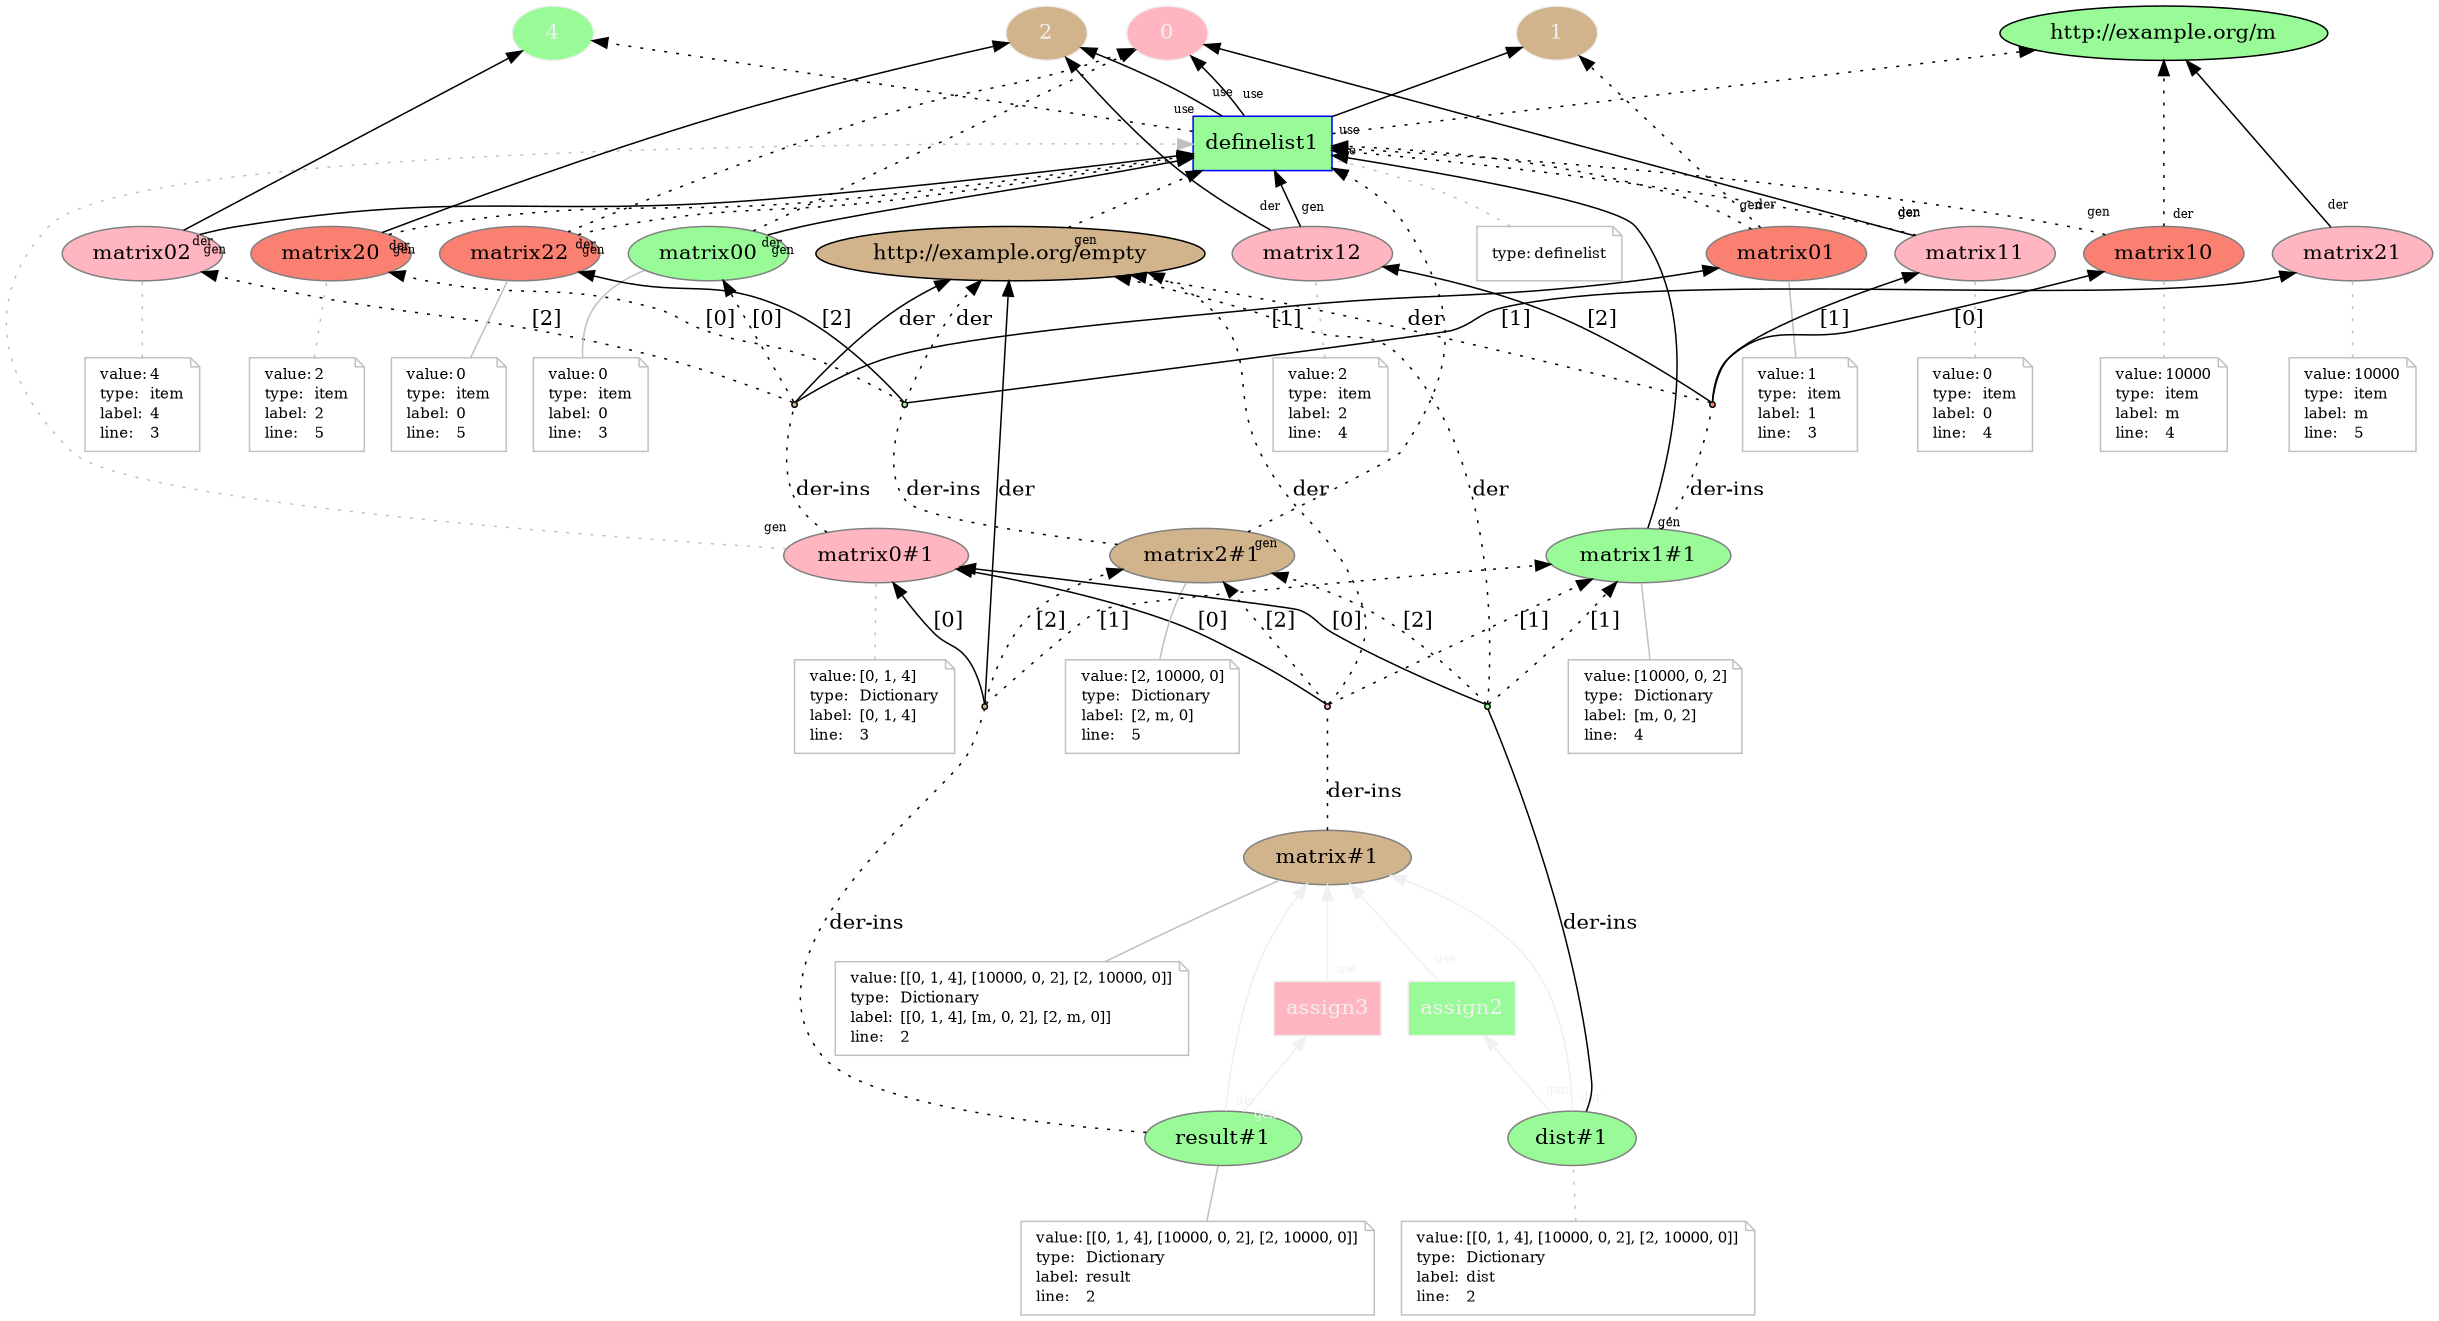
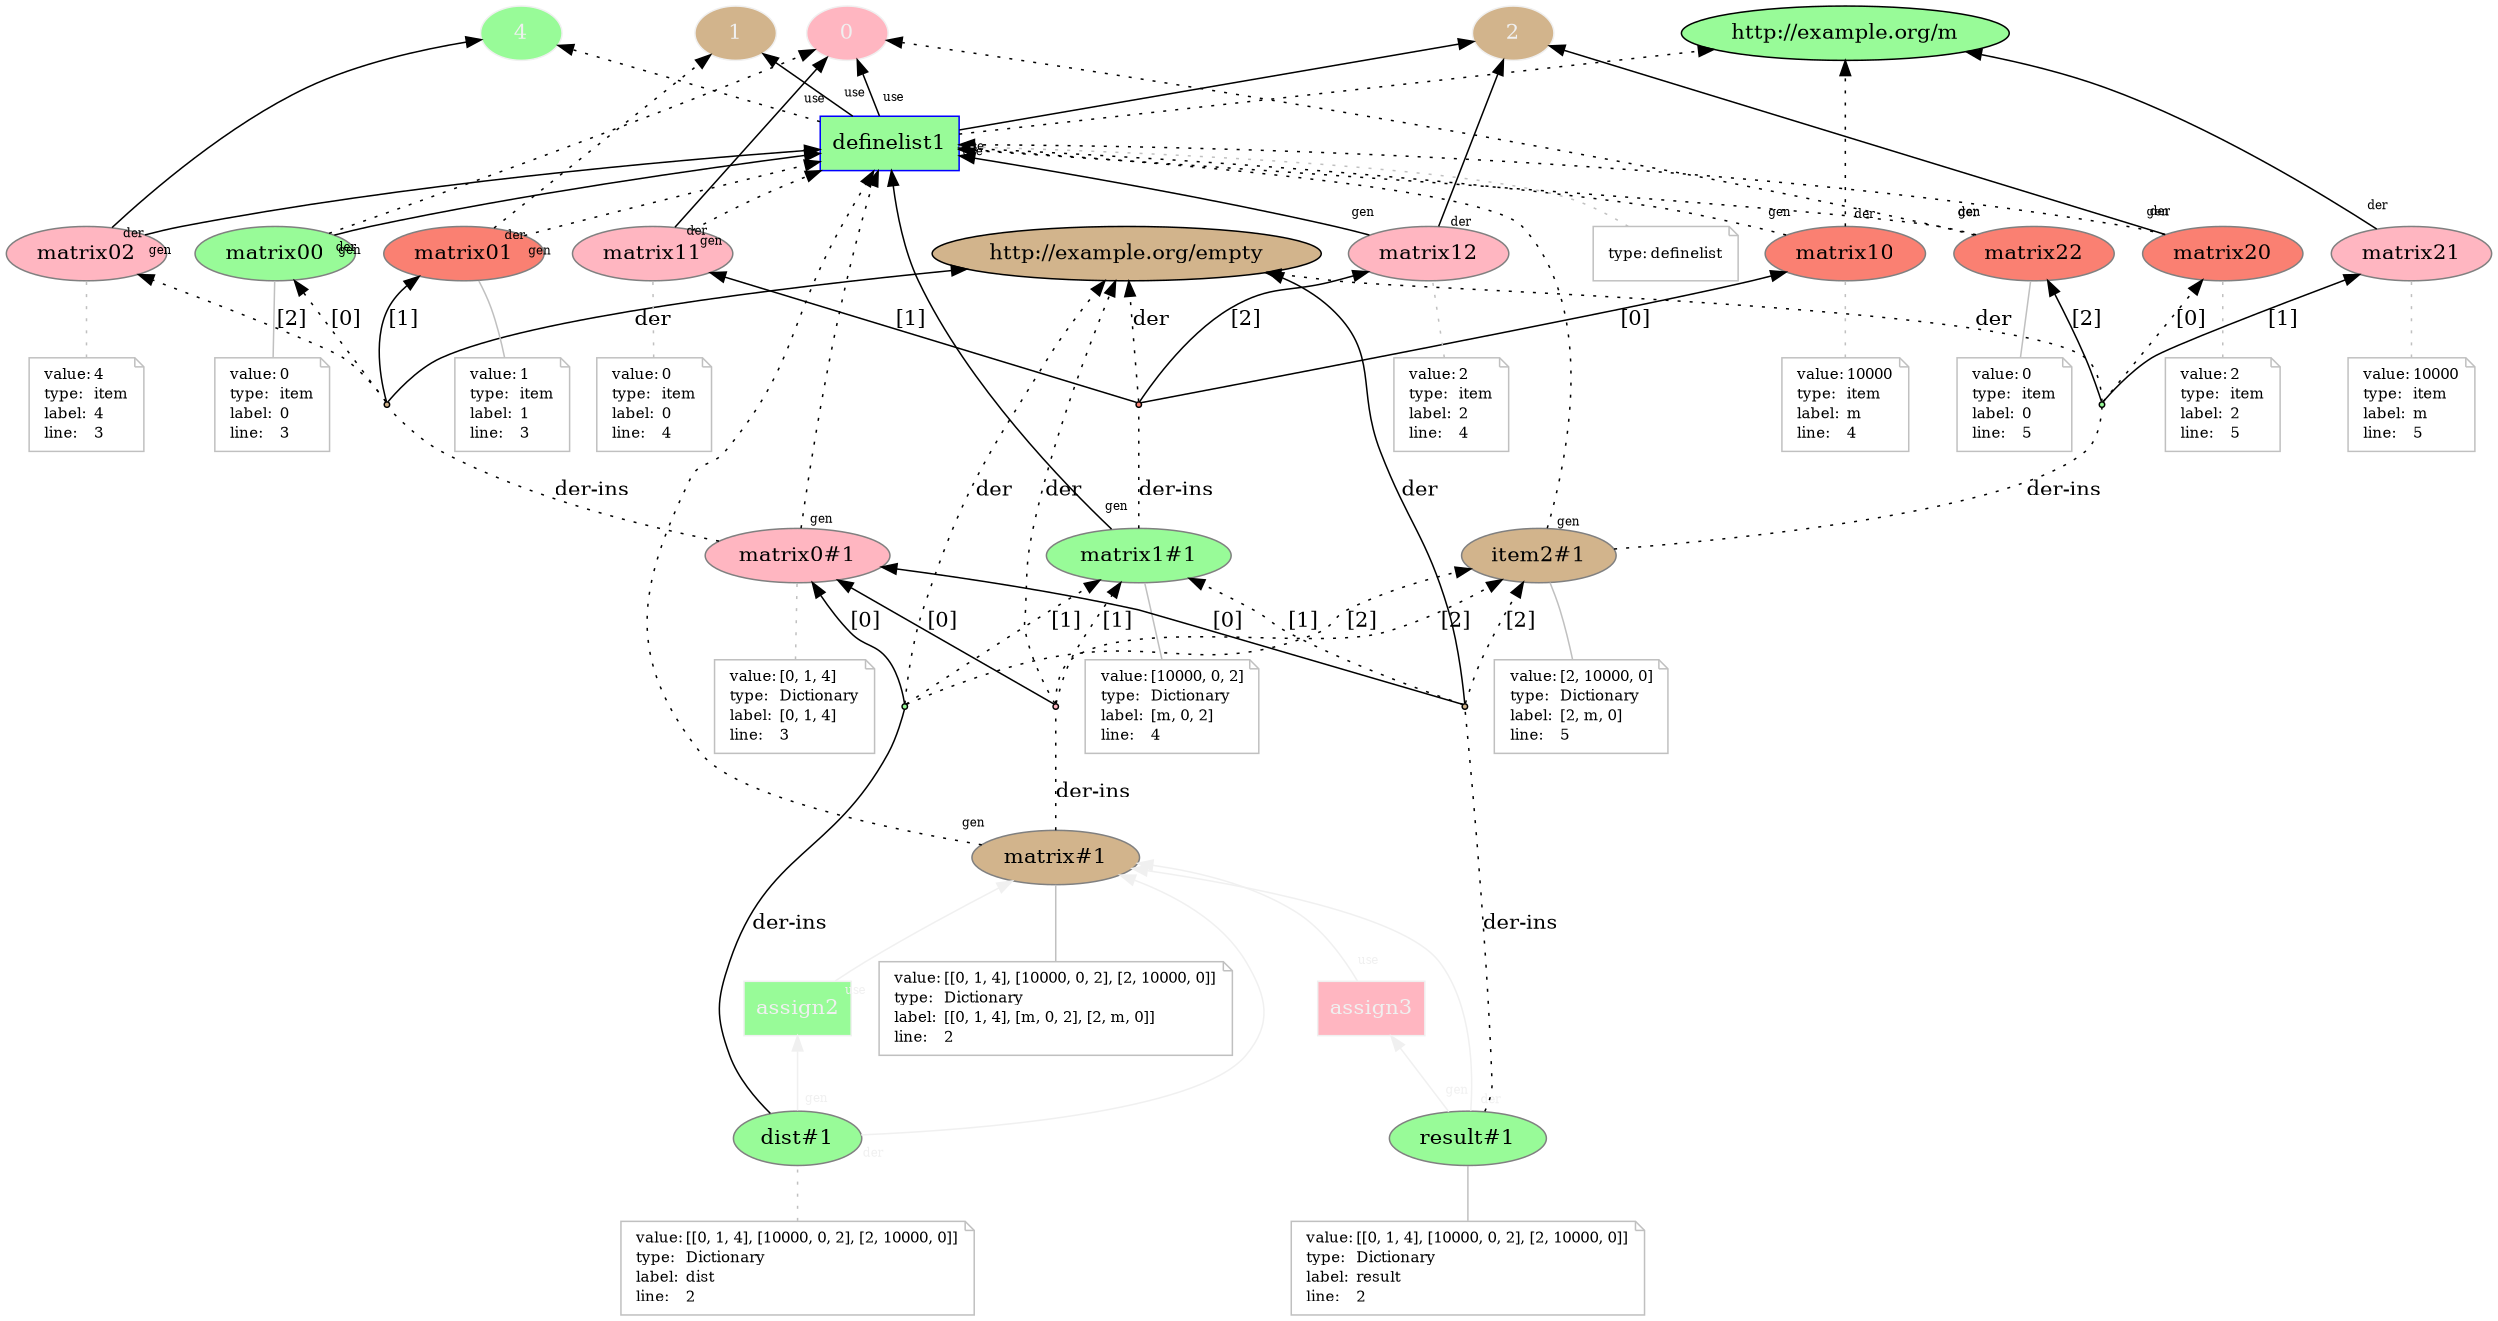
edge "matrix0#1" -> "definelist1": color gray -> black
edge "http://example.org/empty" -> "definelist1": now "matrix#1" -> "definelist1"
node "matrix2#1": label "matrix2#1" -> "item2#1"
